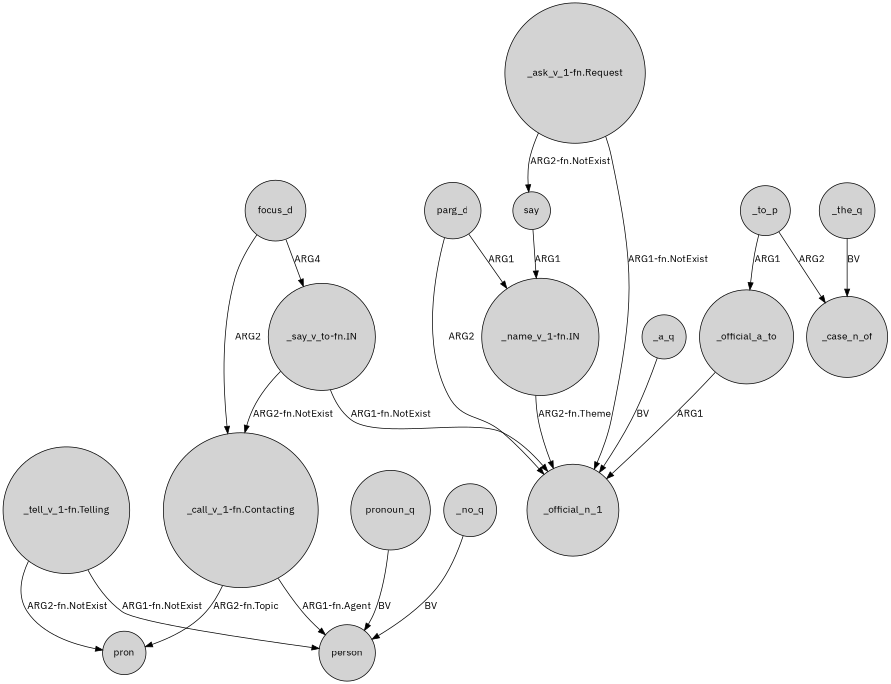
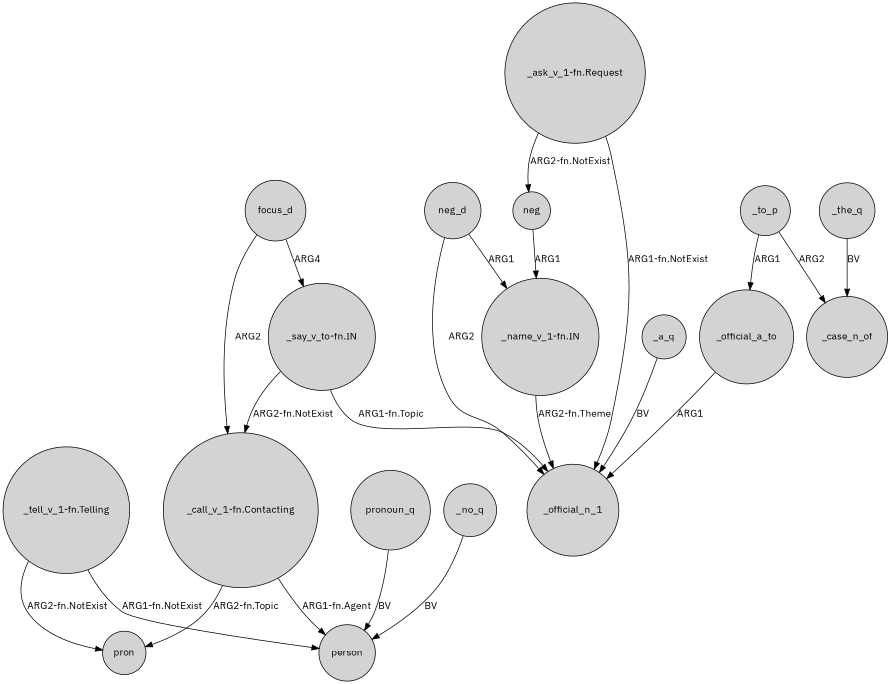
node "parg_d": label "parg_d" -> "neg_d"
node "say": label "say" -> "neg"
edge "_say_v_to-fn.IN" -> "_official_n_1": label "ARG1-fn.NotExist" -> "ARG1-fn.Topic"
